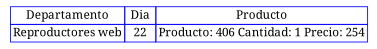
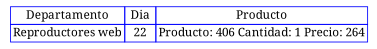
node "Departamento": text "Producto: 406 Cantidad: 1 Precio: 254" -> "Producto: 406 Cantidad: 1 Precio: 264"
